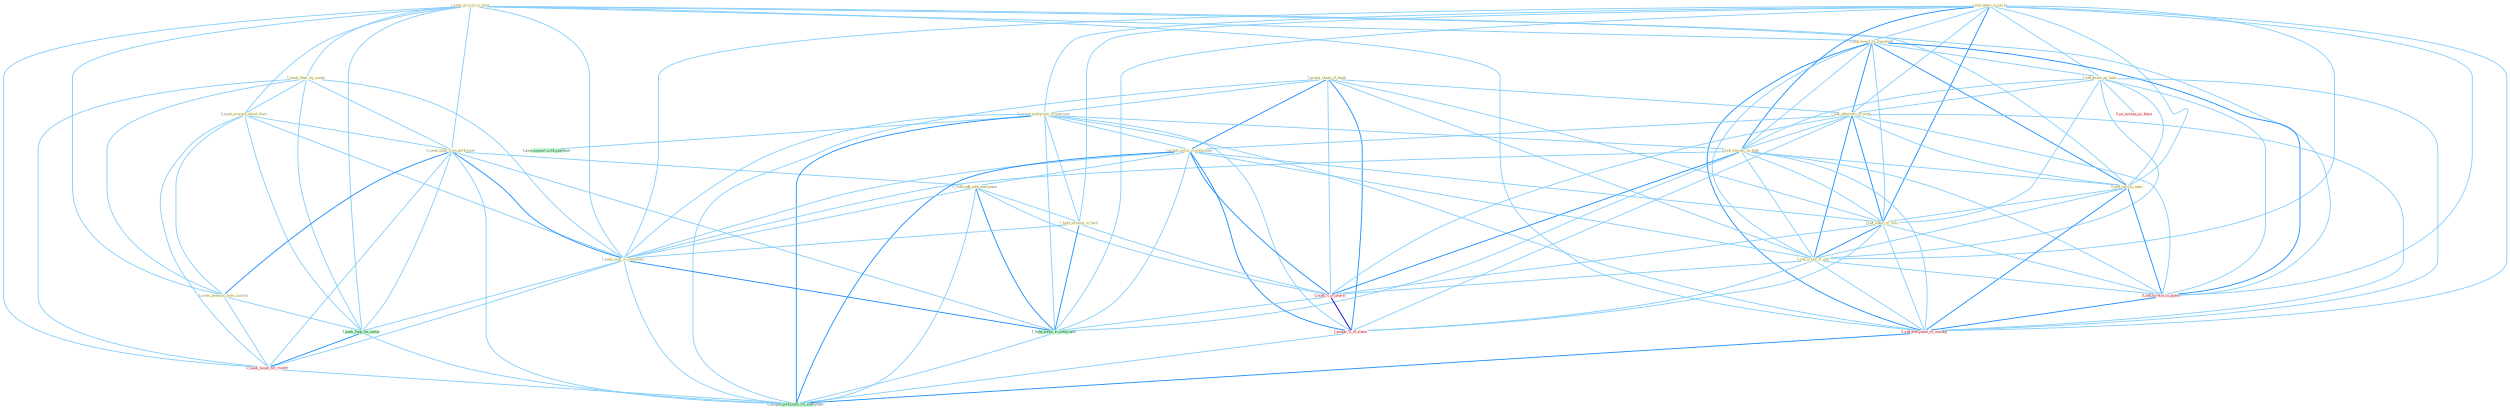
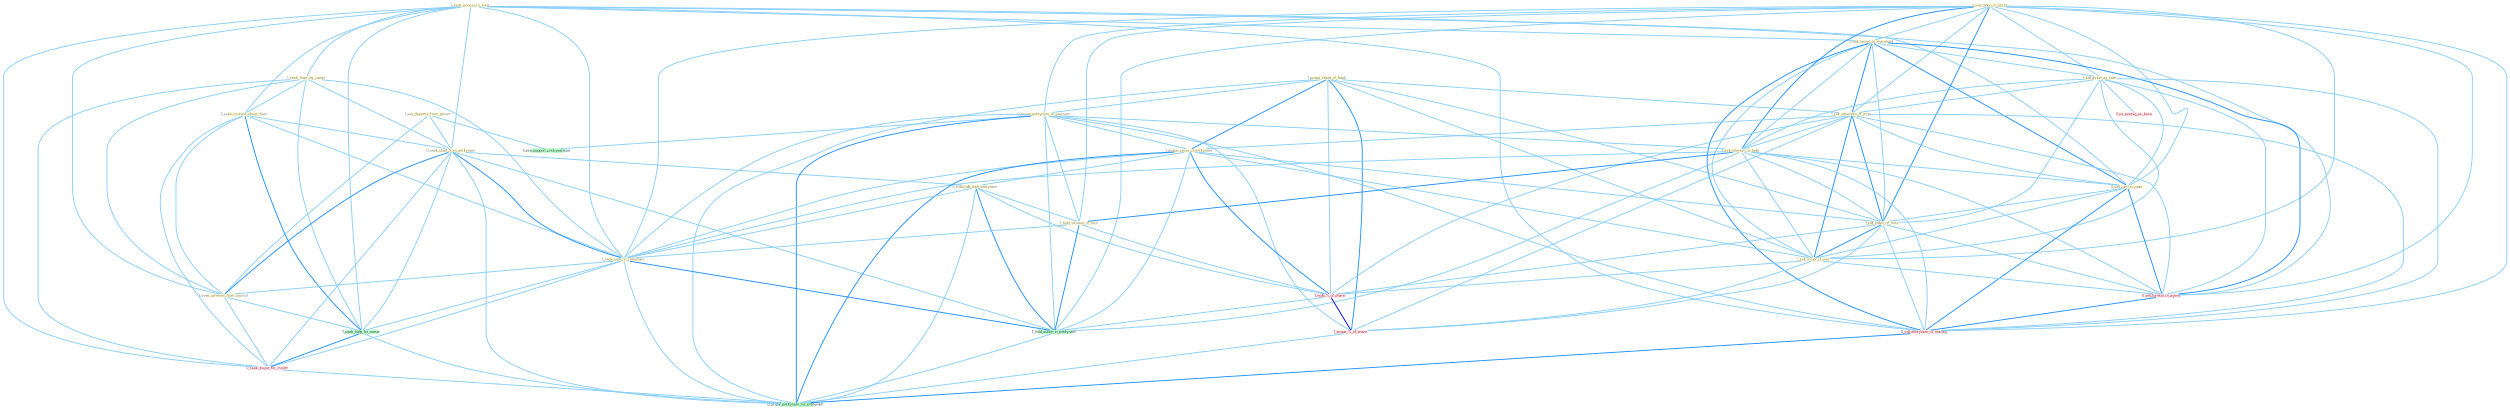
node "1_see_departur_from_govern": added
edge "1_sell_interest_in_build" -- "1_hold_%_of_share": now "1_sell_interest_in_build" -- "1_hold_interest_in_facil"
edge "0_seek_counsel_about_them" -- "1_seek_help_for_owner": color #87cefa -> #1e90ff
edge "1_acquir_secur_of_entitynam" -- "1_acquir_%_of_share": removed
edge "1_seek_seat_in_entitynam" -- "1_seek_permiss_from_council": added
edge "1_sell_major_of_unit" -- "0_sell_entitynam_to_manag": removed
